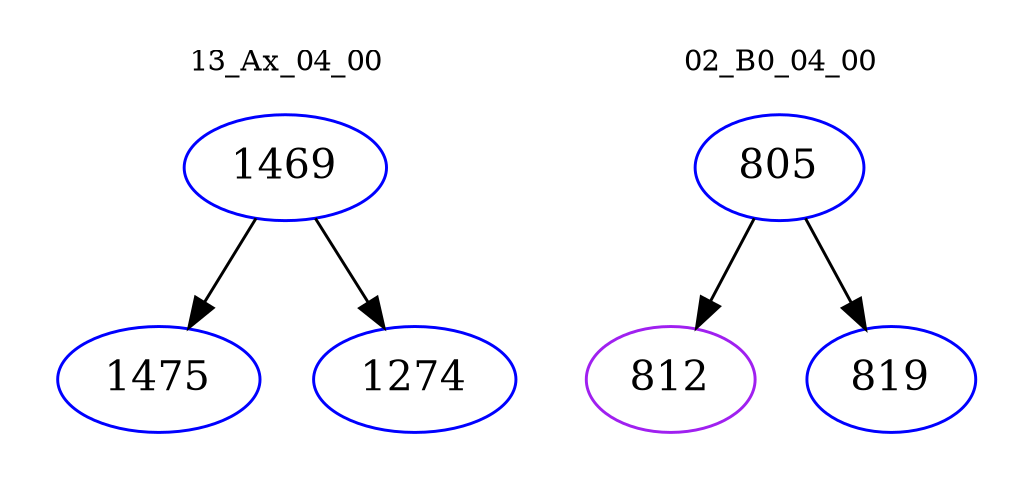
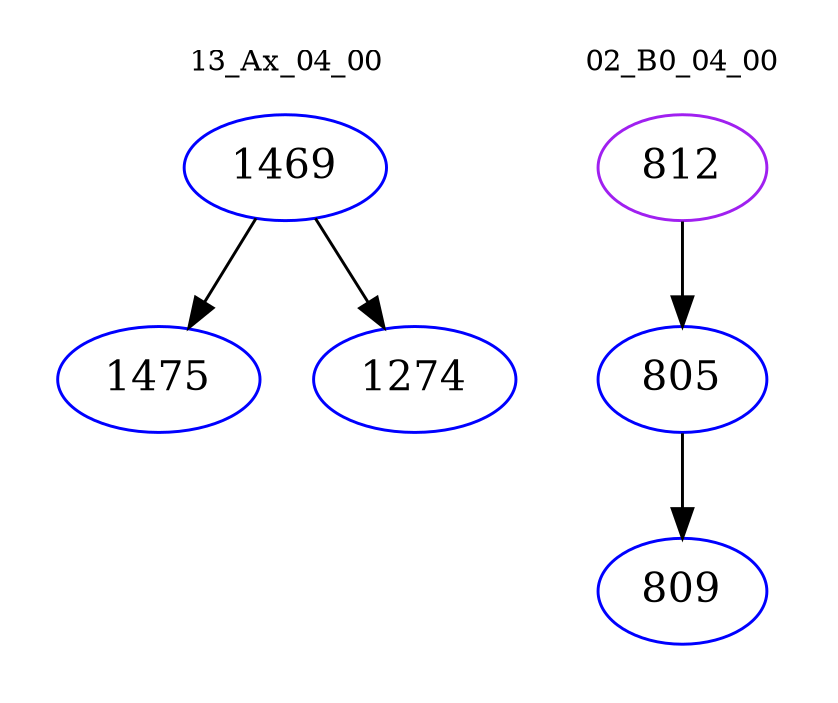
edge "805" -> "812": reversed
node "819": label "819" -> "809"
